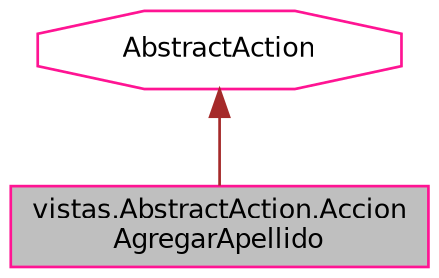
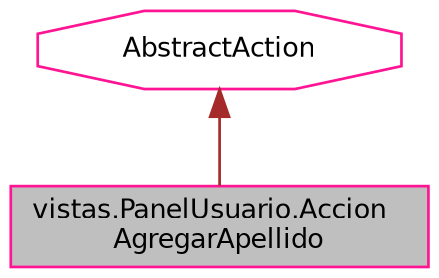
node "vistas.AbstractAction.Accion AgregarApellido": label "vistas.AbstractAction.Accion AgregarApellido" -> "vistas.PanelUsuario.Accion AgregarApellido"
